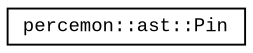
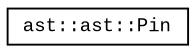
node "percemon::ast::Pin": label "percemon::ast::Pin" -> "ast::ast::Pin"
